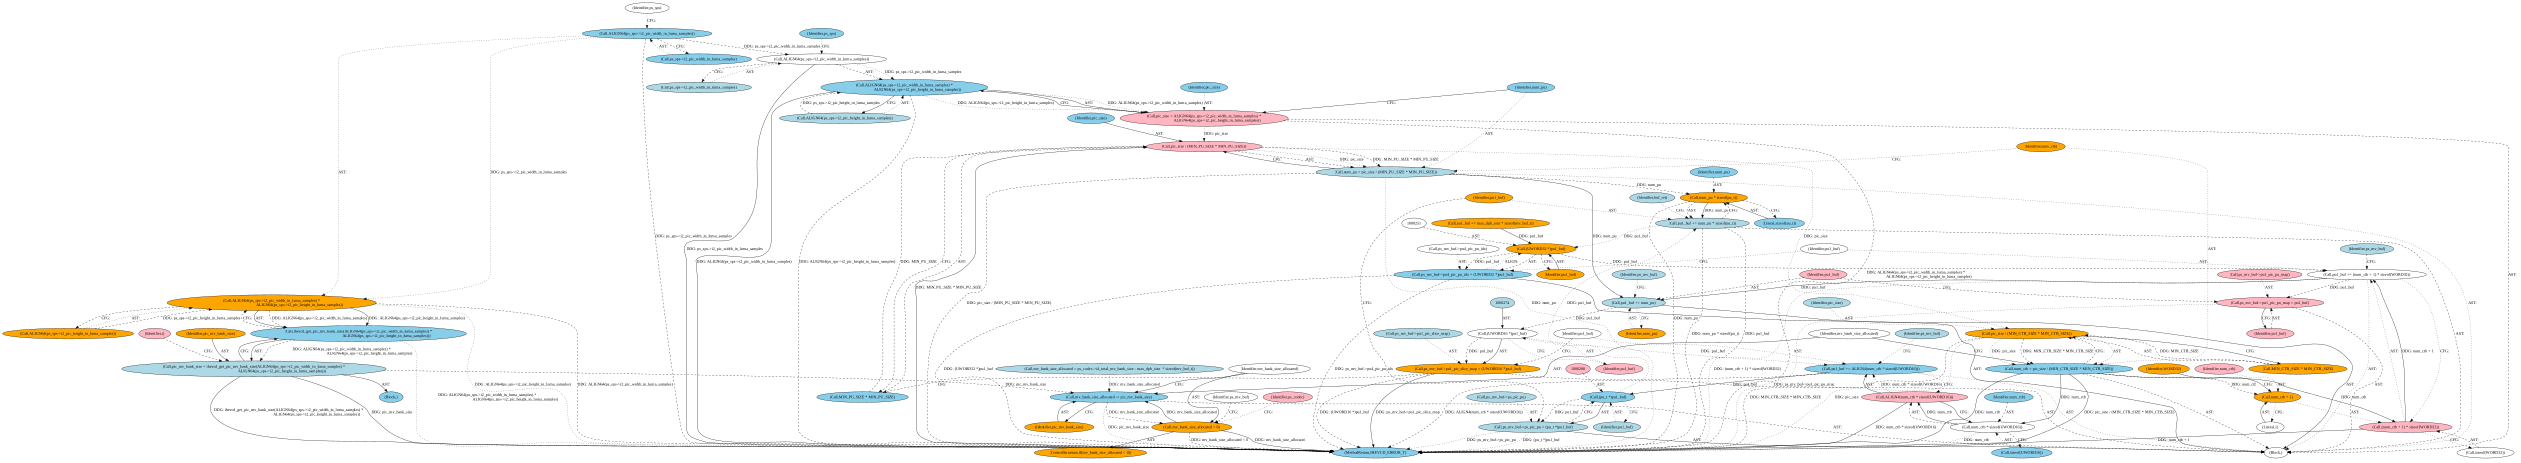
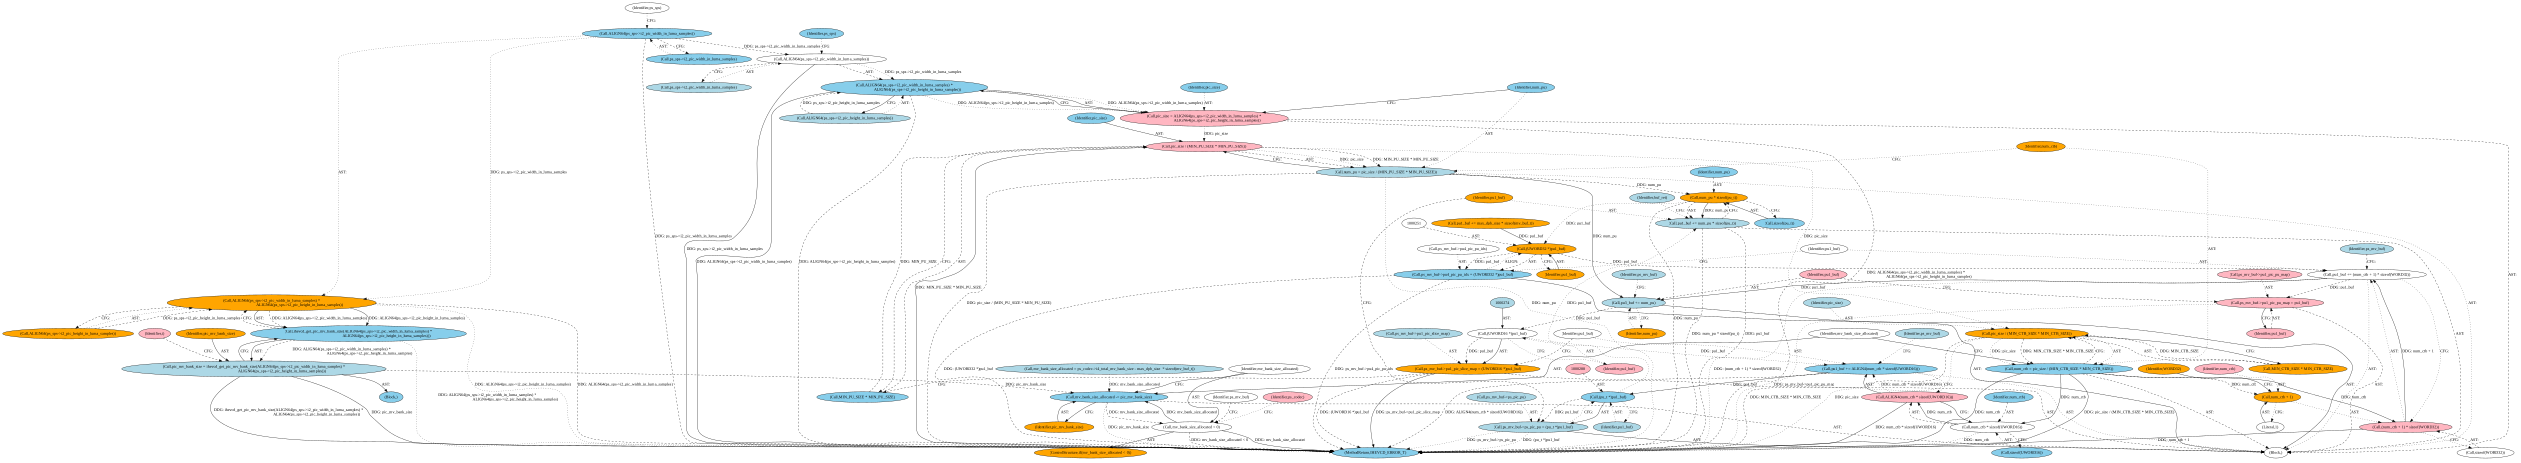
node "(Literal,sizeof(pu_t))": label "(Literal,sizeof(pu_t))" -> "(Call,sizeof(pu_t))"
edge "(Call,pu1_buf += num_pu * sizeof(pu_t))" -> "(Call,(UWORD32 *)pu1_buf)": now "(Call,num_pu * sizeof(pu_t))" -> "(Call,(UWORD32 *)pu1_buf)"
node "(Call,pu1_buf += num_pu)": label "(Call,pu1_buf += num_pu)" -> "(Call,pu3_buf += num_pu)"
edge "(Call,ps_mv_buf->ps_pic_pu = (pu_t *)pu1_buf)" -> "(Call,(pu_t *)pu1_buf)": style dashed -> dotted
node "(Call,mv_bank_size_allocated < 0)": fillcolor orange -> white
